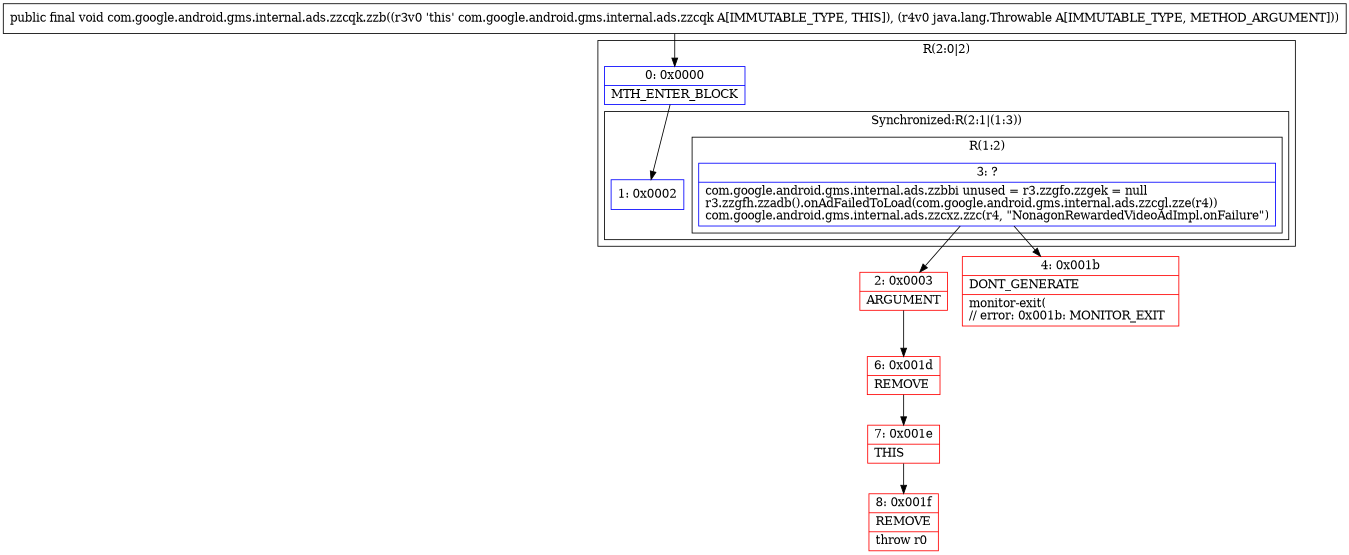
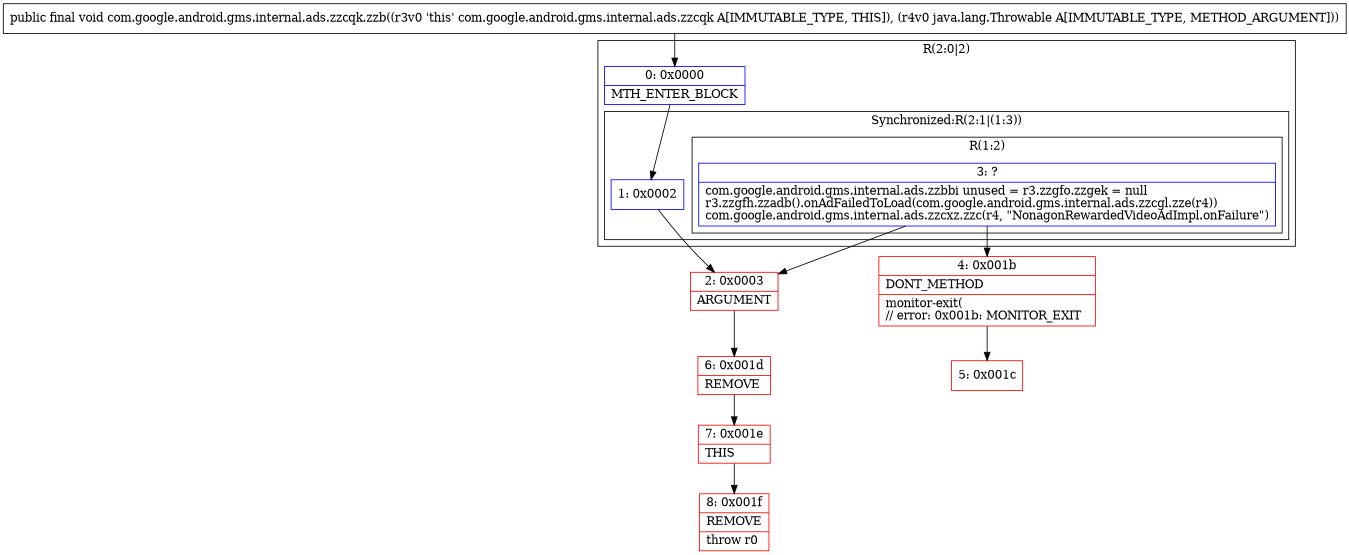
edge "1: 0x0002" -> "2: 0x0003": added
node "4: 0x001b": text "DONT_GENERATE" -> "DONT_METHOD"
node "5: 0x001c": added
